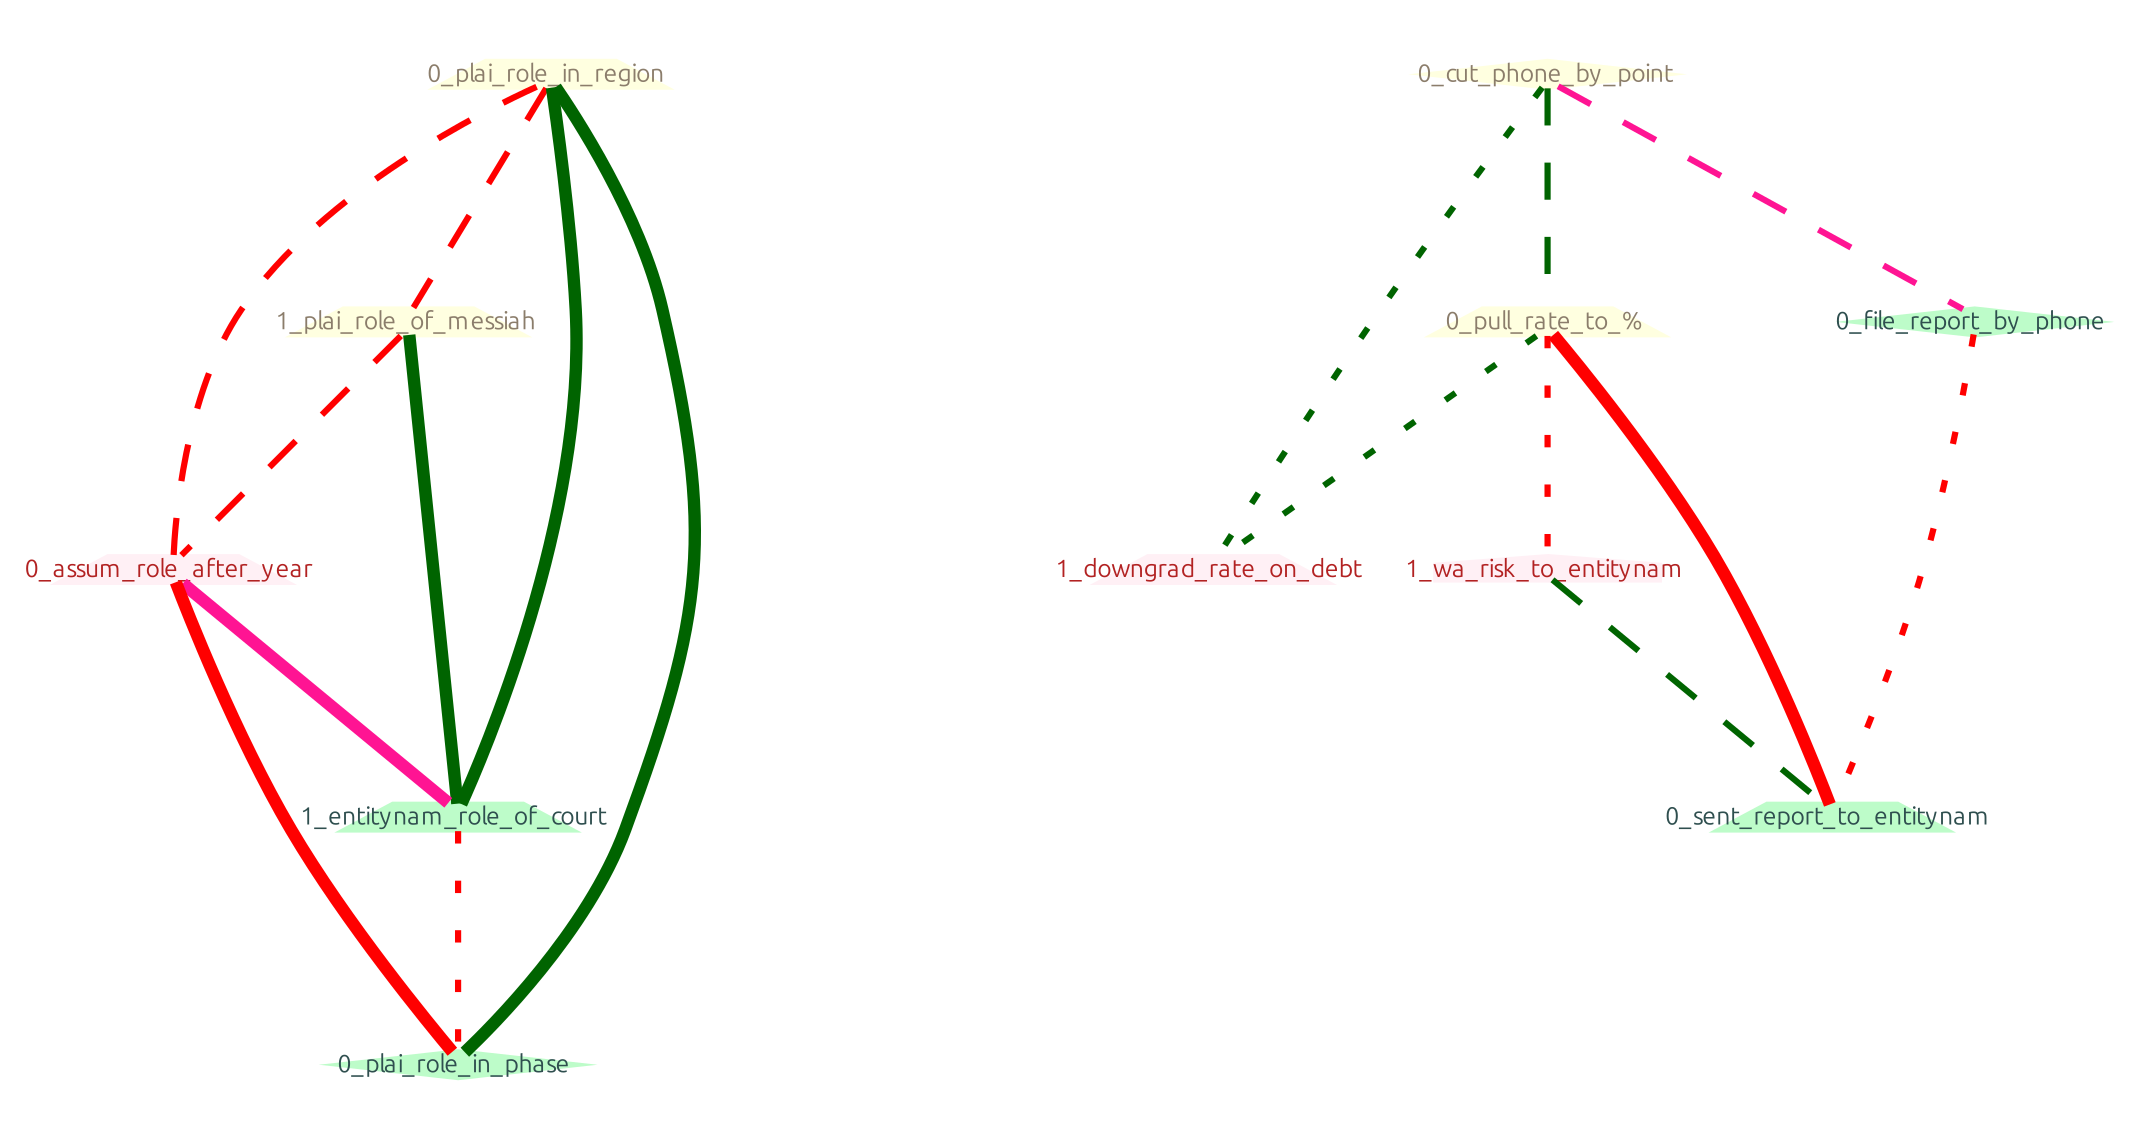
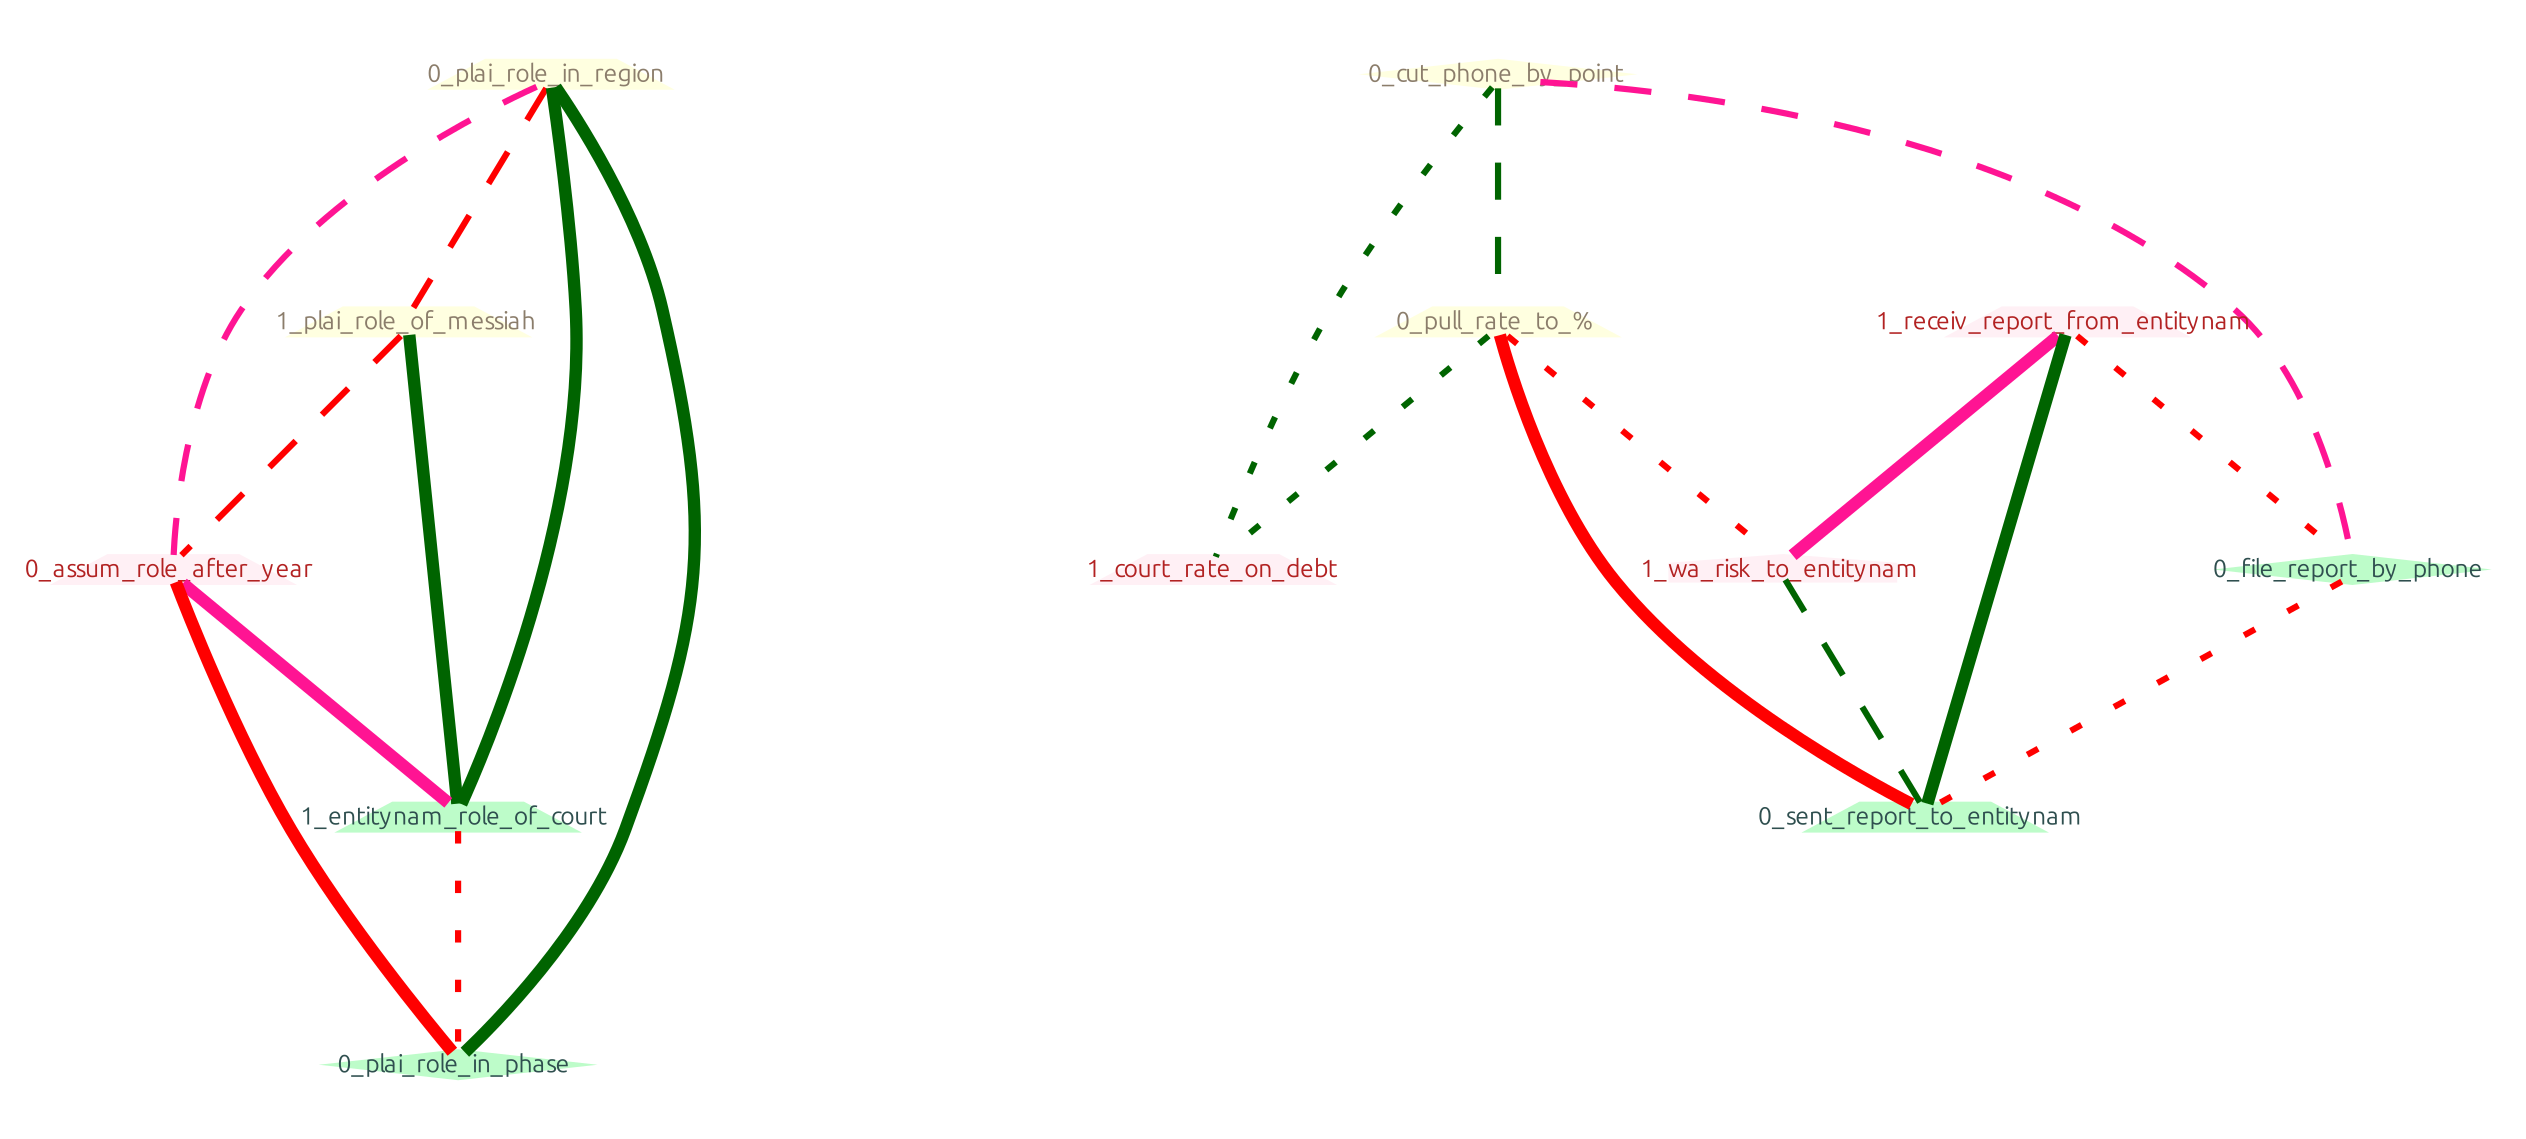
edge "0_plai_role_in_region" -- "0_assum_role_after_year": color red -> deeppink
node "1_receiv_report_from_entitynam": added
node "1_downgrad_rate_on_debt": label "1_downgrad_rate_on_debt" -> "1_court_rate_on_debt"
